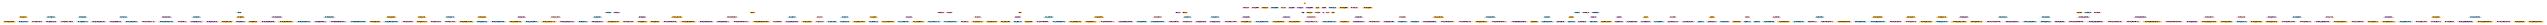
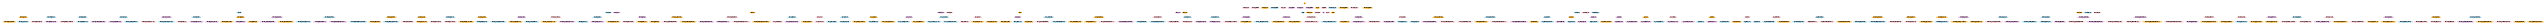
node "Reliability_HardwarePlatform": added
